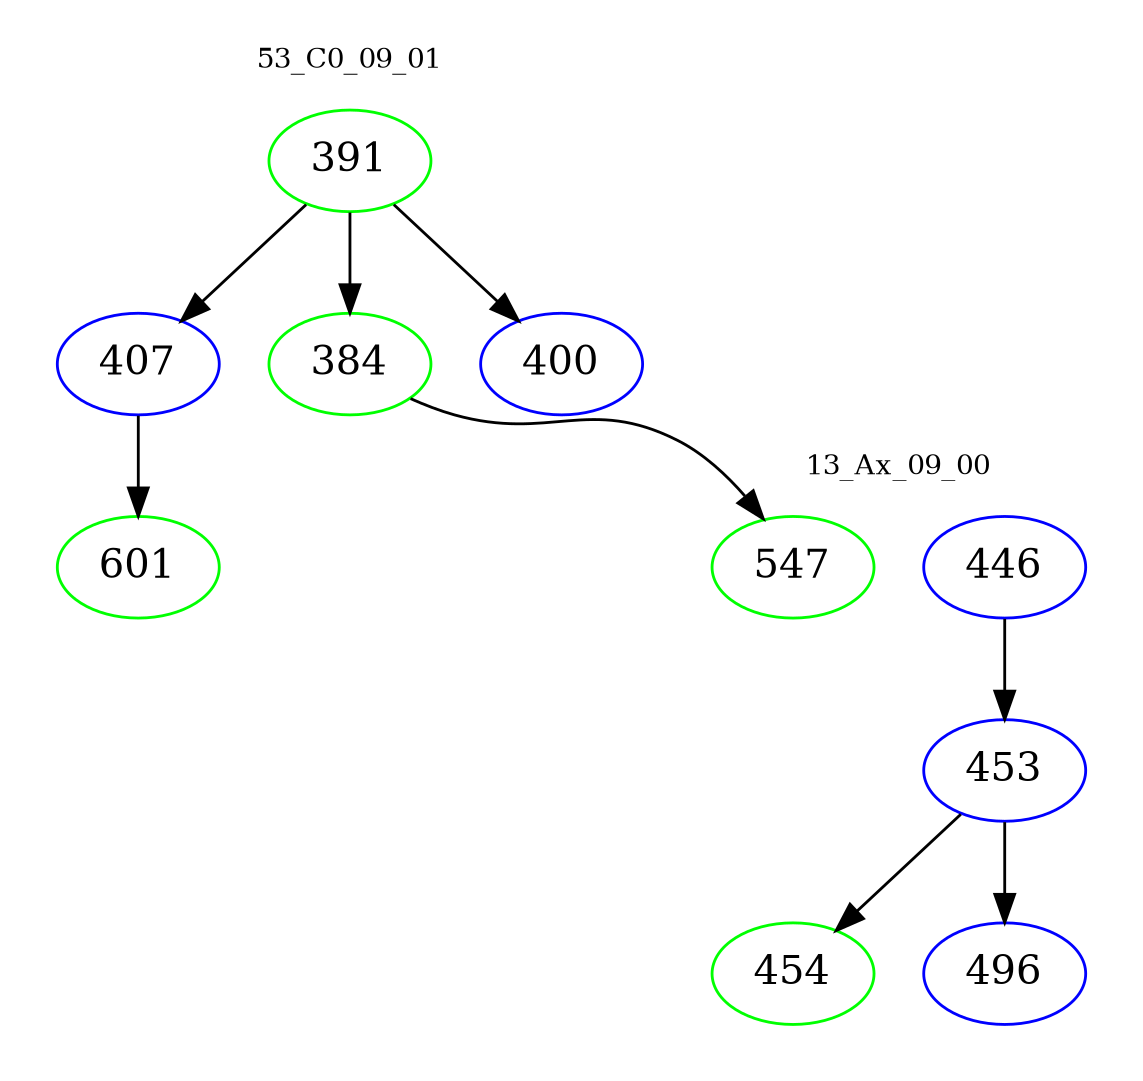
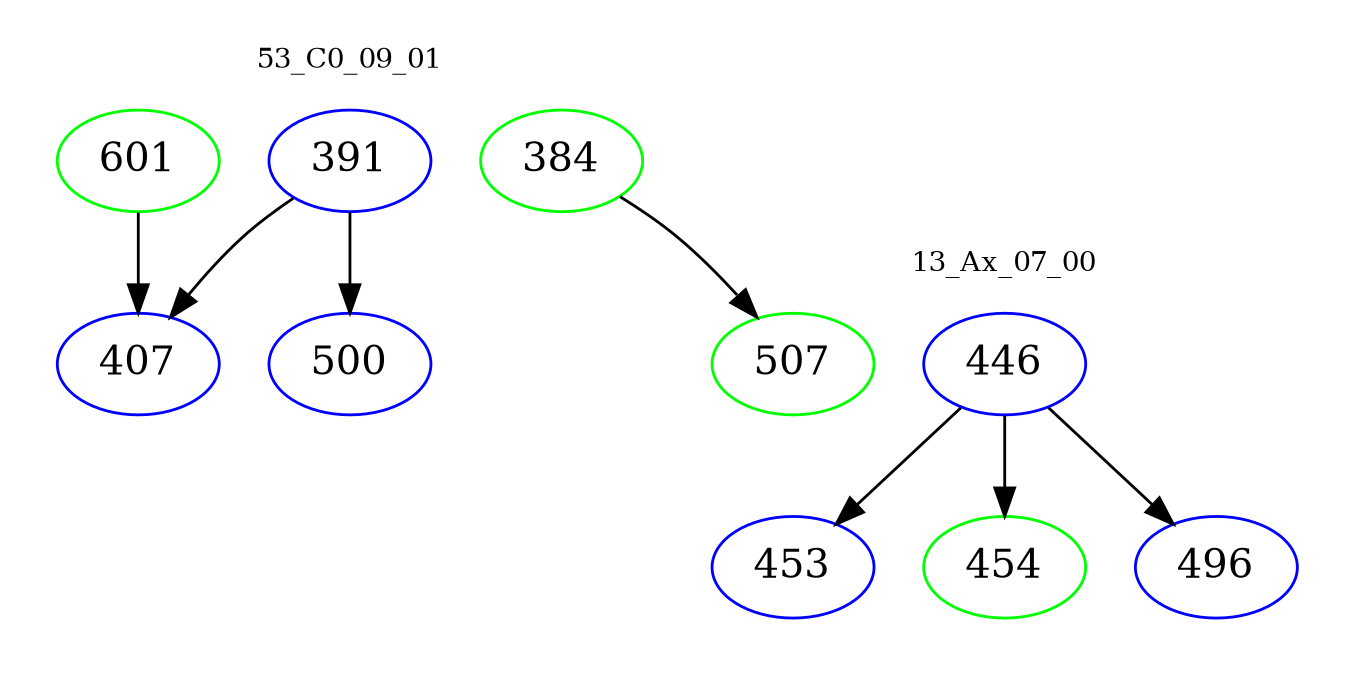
node "391": color green -> blue
edge "391" -> "384": removed
node "400": label "400" -> "500"
edge "407" -> "601": reversed
cluster "13_Ax_09_00": label "13_Ax_09_00" -> "13_Ax_07_00"
node "547": label "547" -> "507"
edge "453" -> "496": now "446" -> "496"
edge "453" -> "454": now "446" -> "454"
